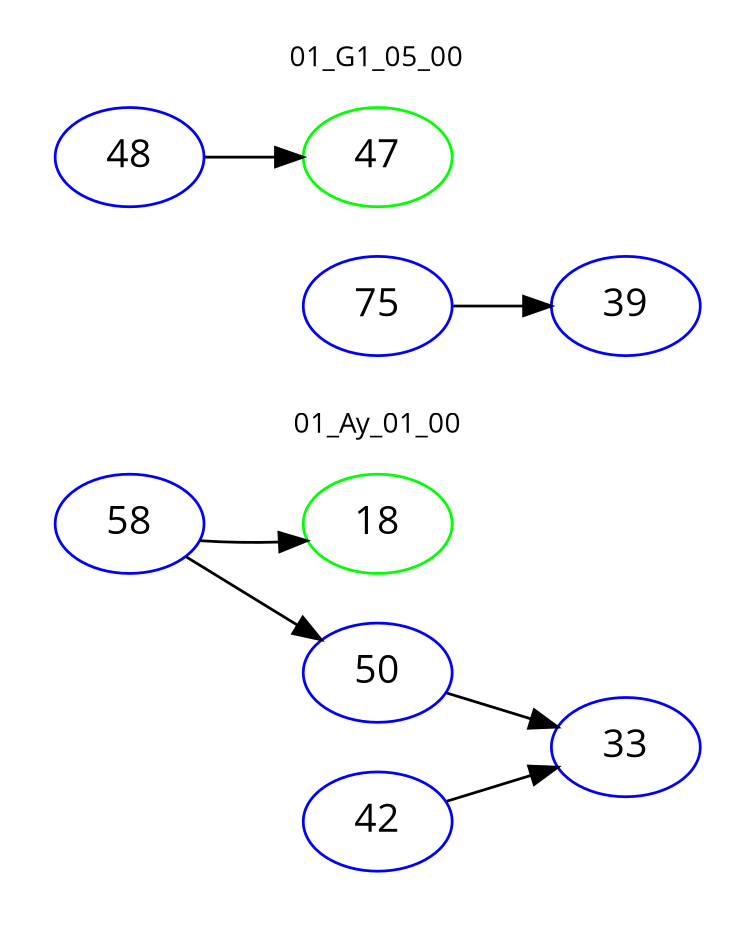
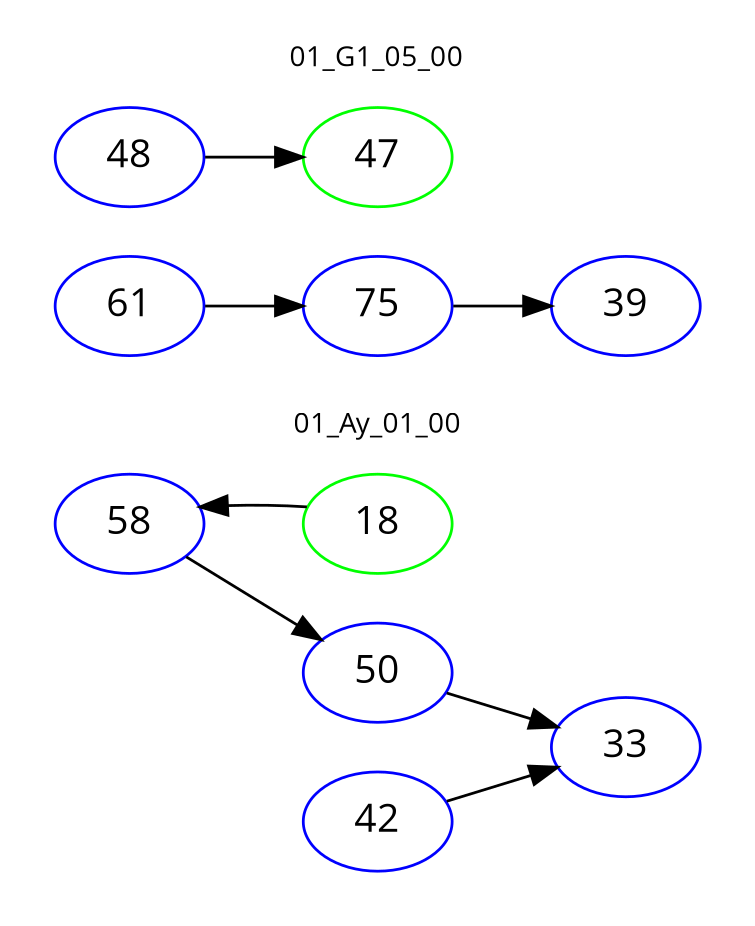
node "61": added
edge "58" -> "18": reversed
